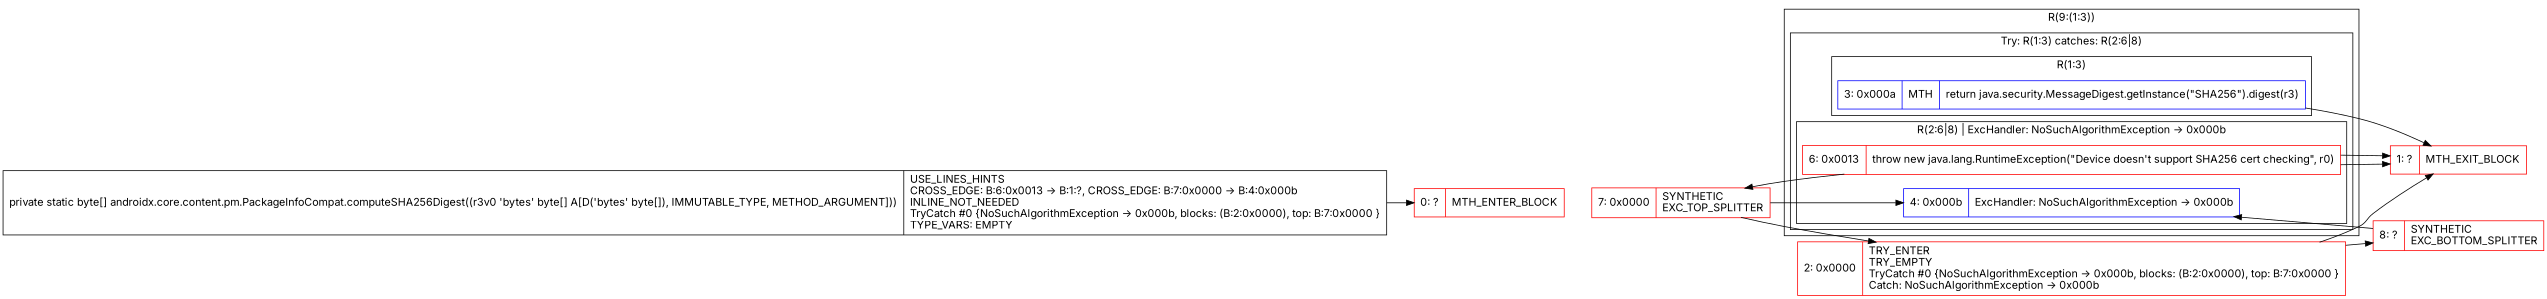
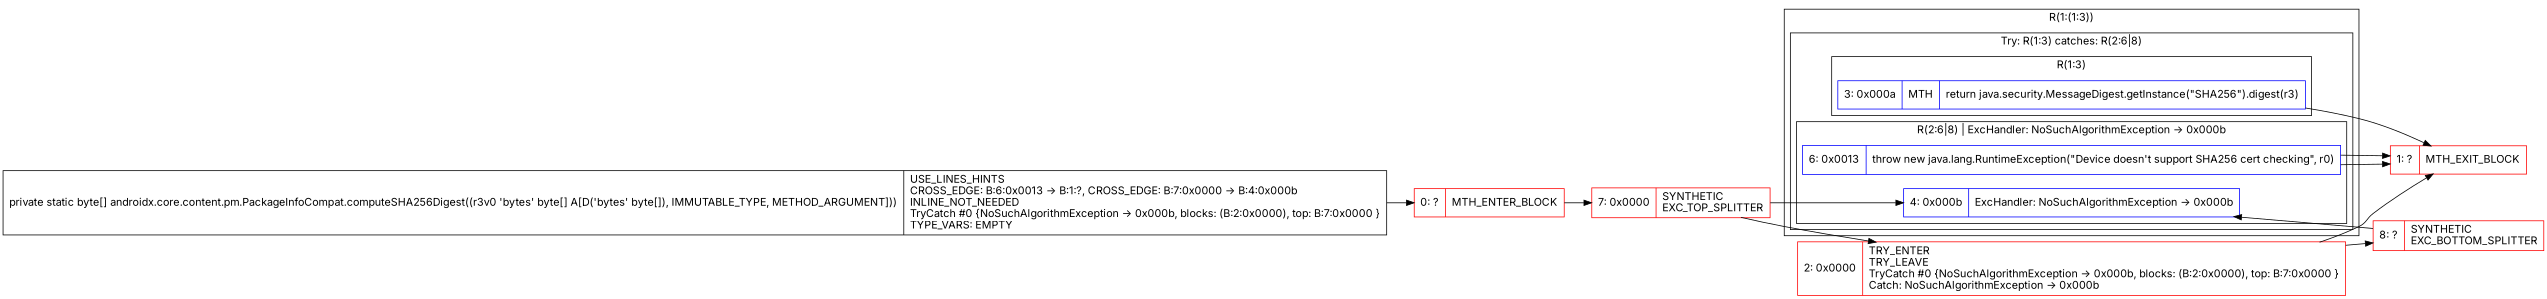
cluster "R(9:(1:3))": label "R(9:(1:3))" -> "R(1:(1:3))"
node "6: 0x0013": color red -> blue
edge "6: 0x0013" -> "7: 0x0000": now "0: ?" -> "7: 0x0000"
node "2: 0x0000": text "TRY_EMPTY" -> "TRY_LEAVE"
